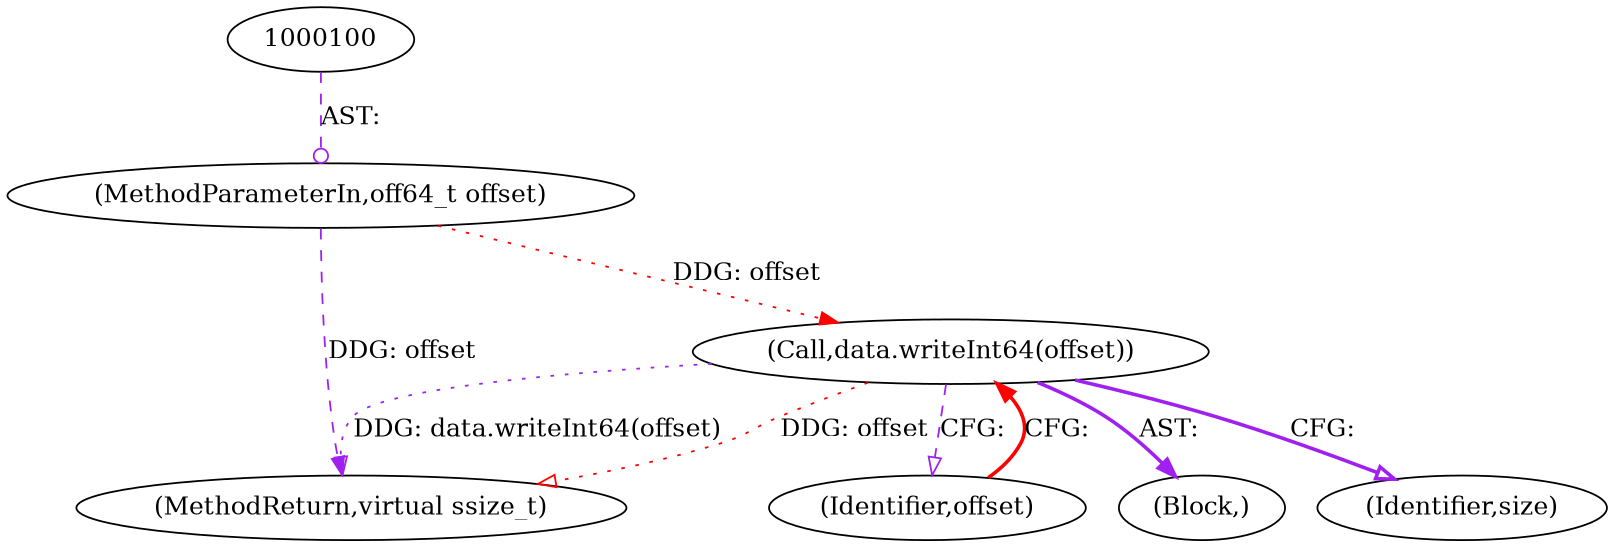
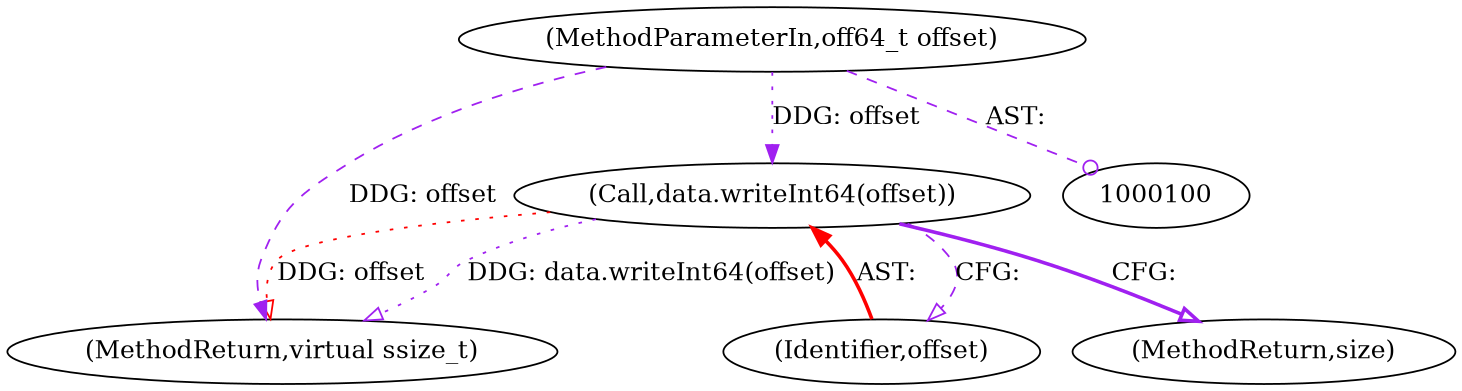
edge "1000100" -> "(MethodParameterIn,off64_t offset)": reversed
edge "(MethodParameterIn,off64_t offset)" -> "(Call,data.writeInt64(offset))": color red -> purple
edge "(Identifier,offset)" -> "(Call,data.writeInt64(offset))": label "CFG: " -> "AST: "
node "(Block,)": removed
node "(Identifier,size)": label "(Identifier,size)" -> "(MethodReturn,size)"
